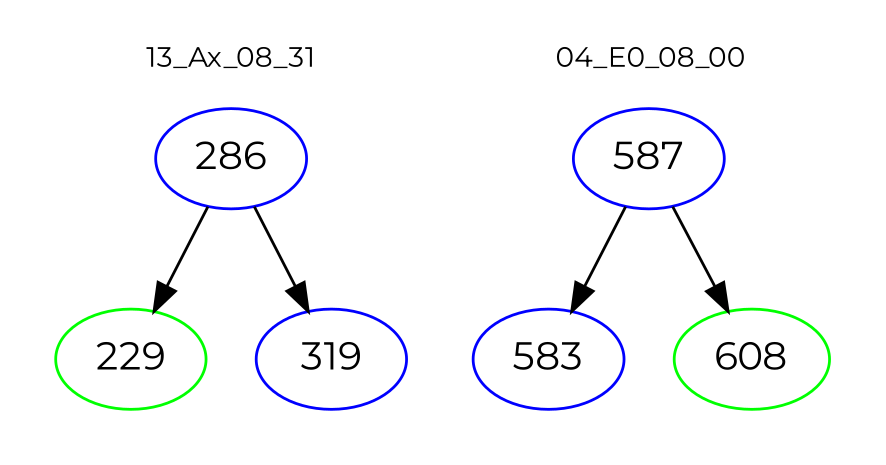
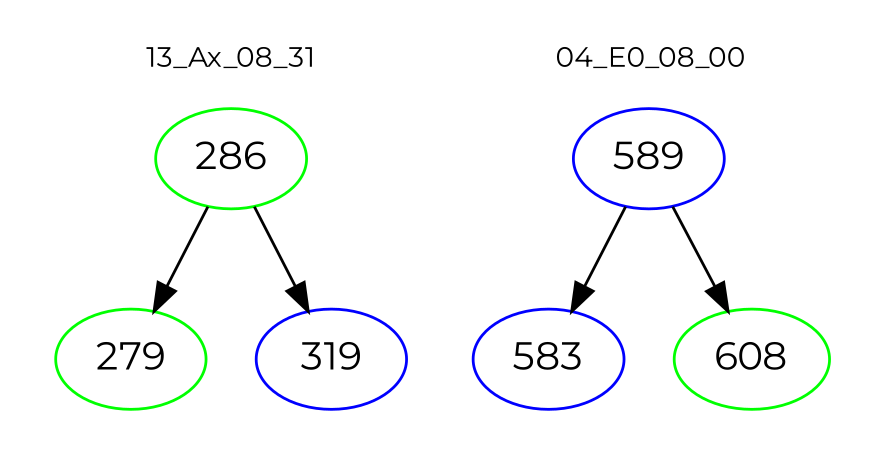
node "286": color blue -> green
node "587": label "587" -> "589"
node "229": label "229" -> "279"
